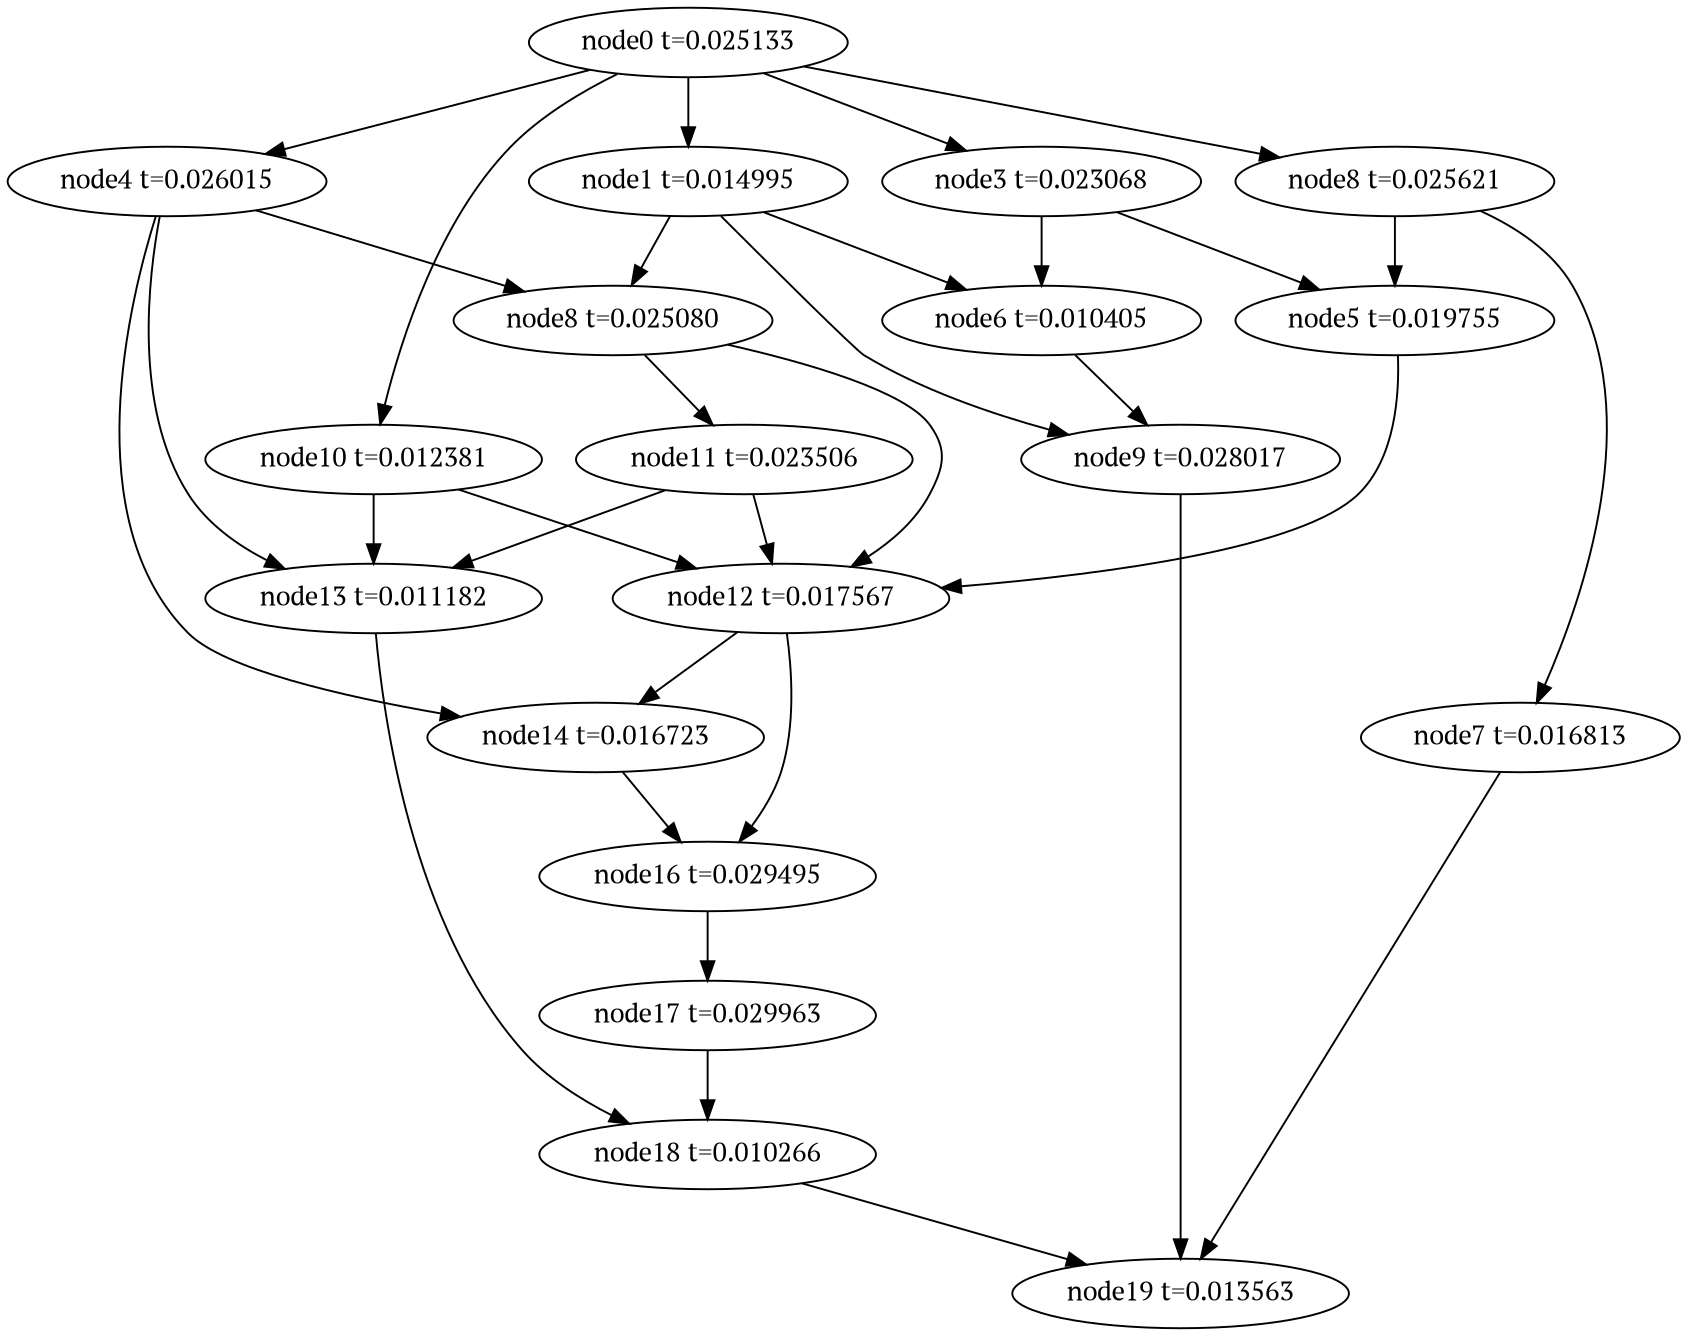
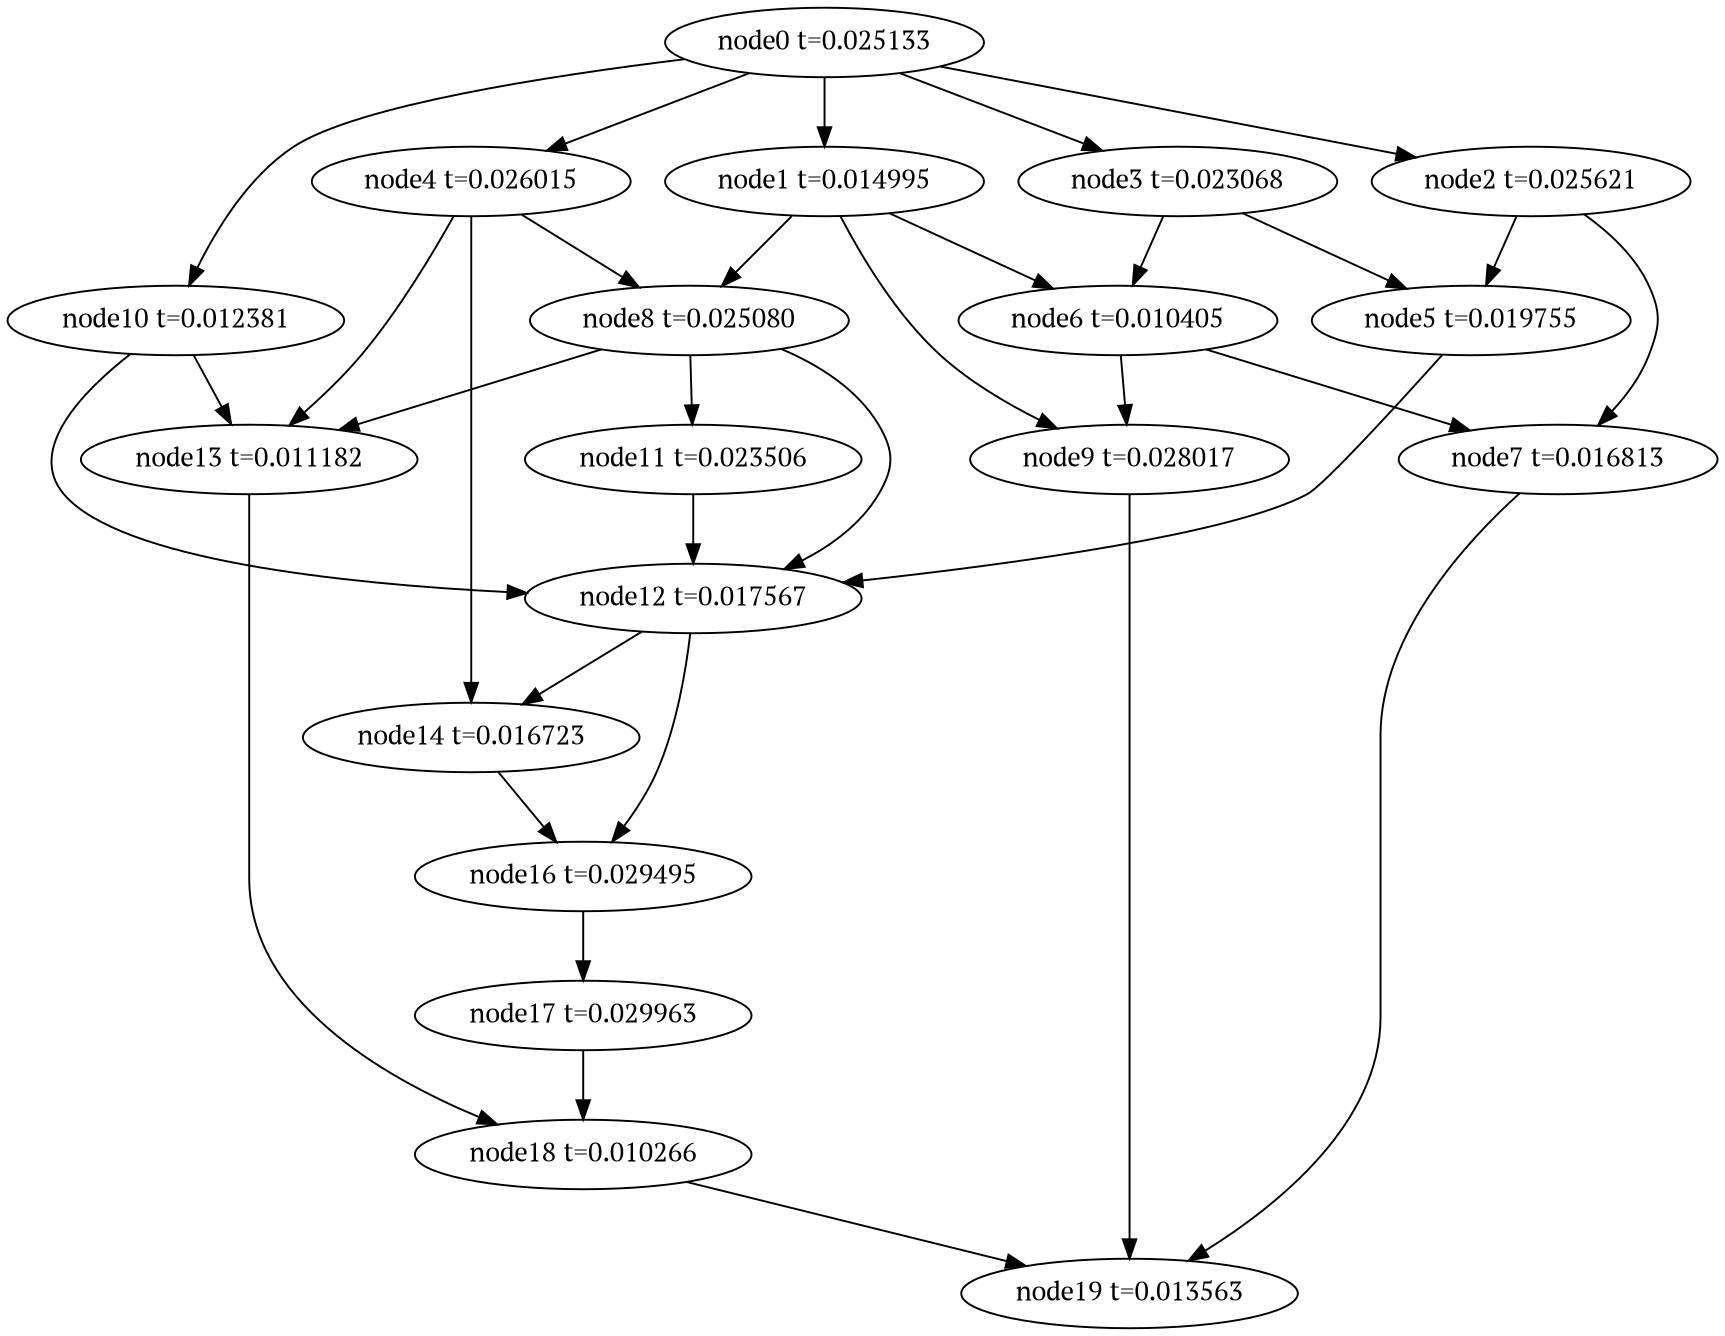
node "node8 t=0.025621": label "node8 t=0.025621" -> "node2 t=0.025621"
edge "node6 t=0.010405" -> "node7 t=0.016813": added
edge "node11 t=0.023506" -> "node13 t=0.011182": now "node8 t=0.025080" -> "node13 t=0.011182"
